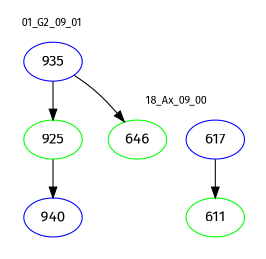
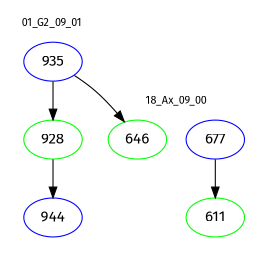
node "925": label "925" -> "928"
node "617": label "617" -> "677"
node "940": label "940" -> "944"
